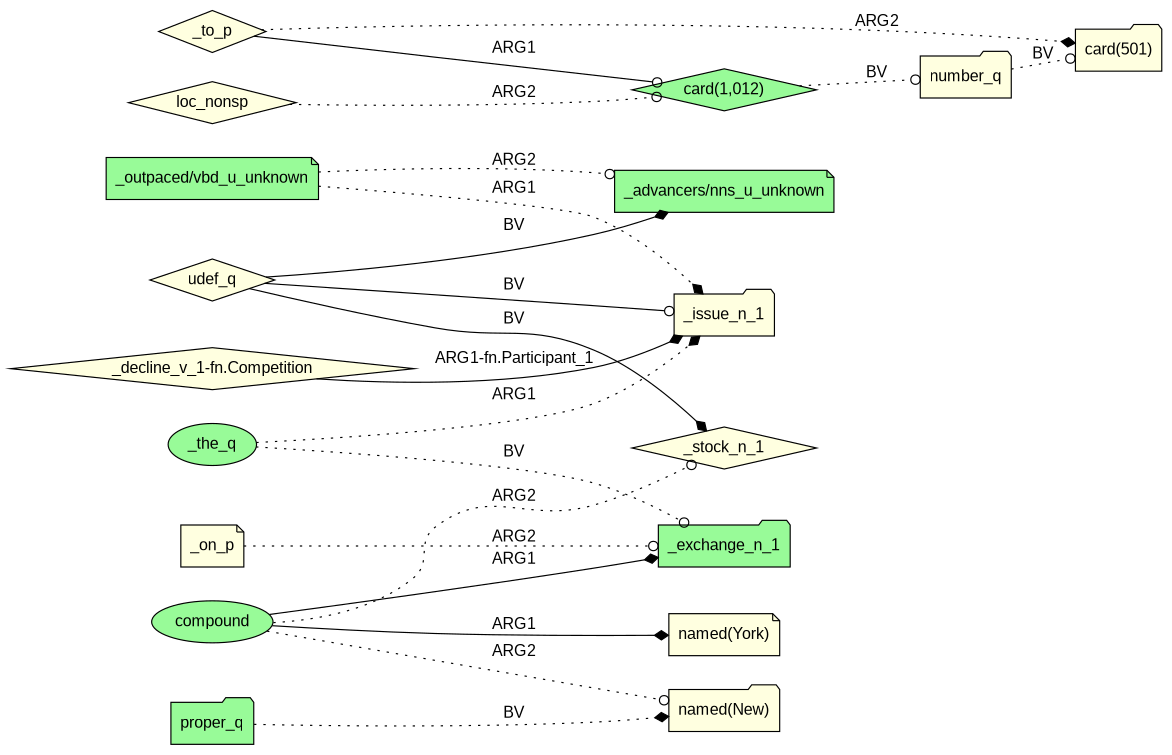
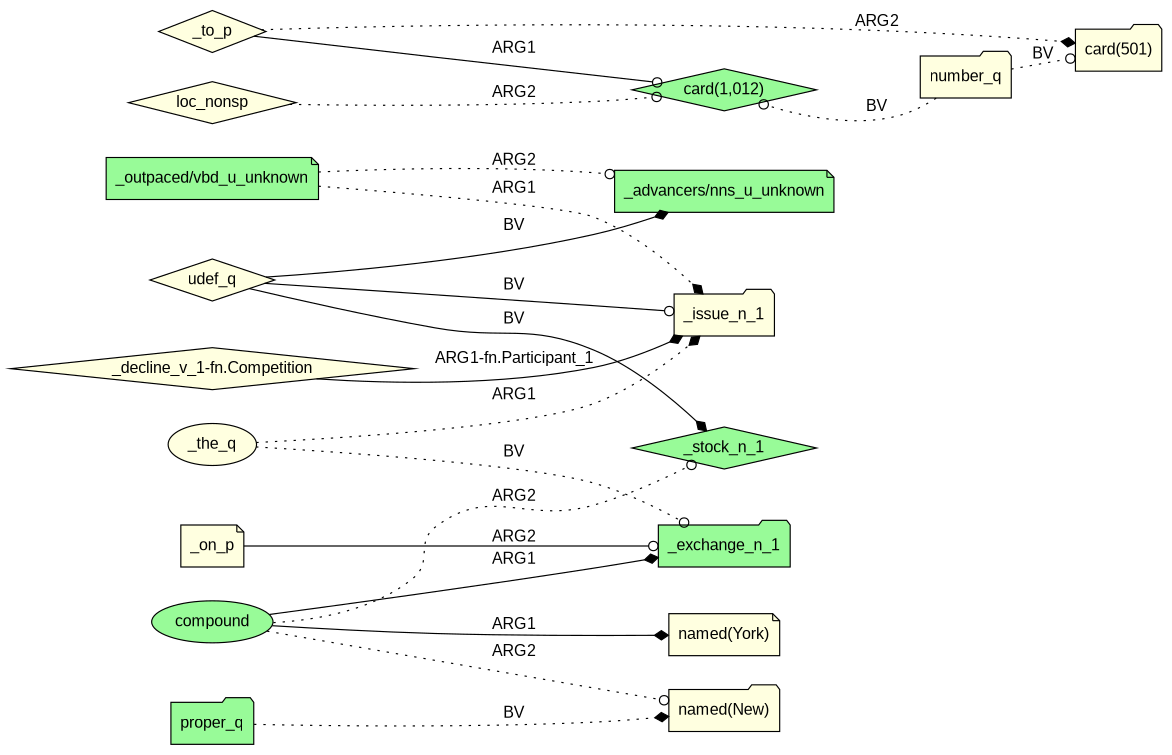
edge "card(1,012)" -> "number_q": reversed
node "_the_q": fillcolor palegreen -> lightyellow
node "_stock_n_1": fillcolor lightyellow -> palegreen
edge "_on_p" -> "_exchange_n_1": style dotted -> solid
